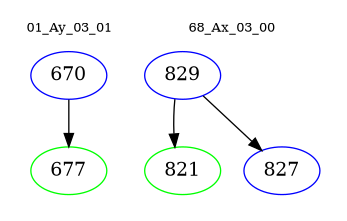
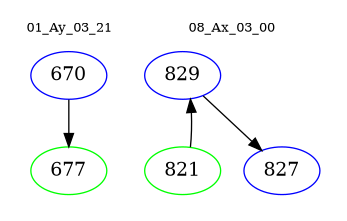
cluster "01_Ay_03_01": label "01_Ay_03_01" -> "01_Ay_03_21"
cluster "68_Ax_03_00": label "68_Ax_03_00" -> "08_Ax_03_00"
edge "829" -> "821": reversed
